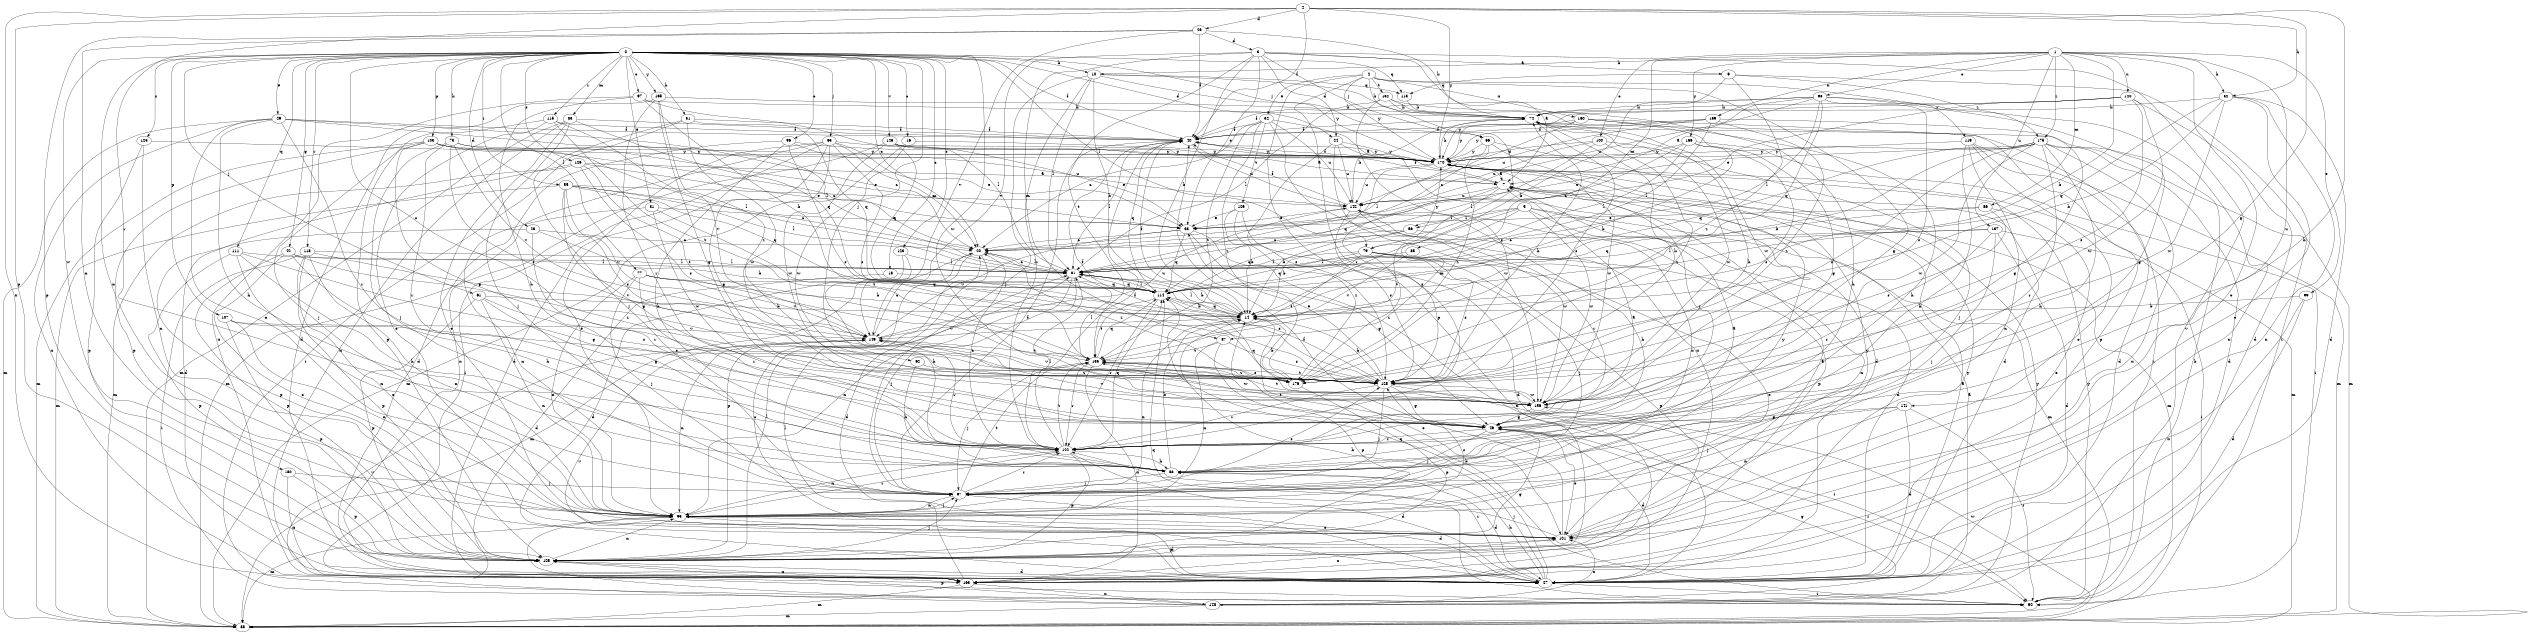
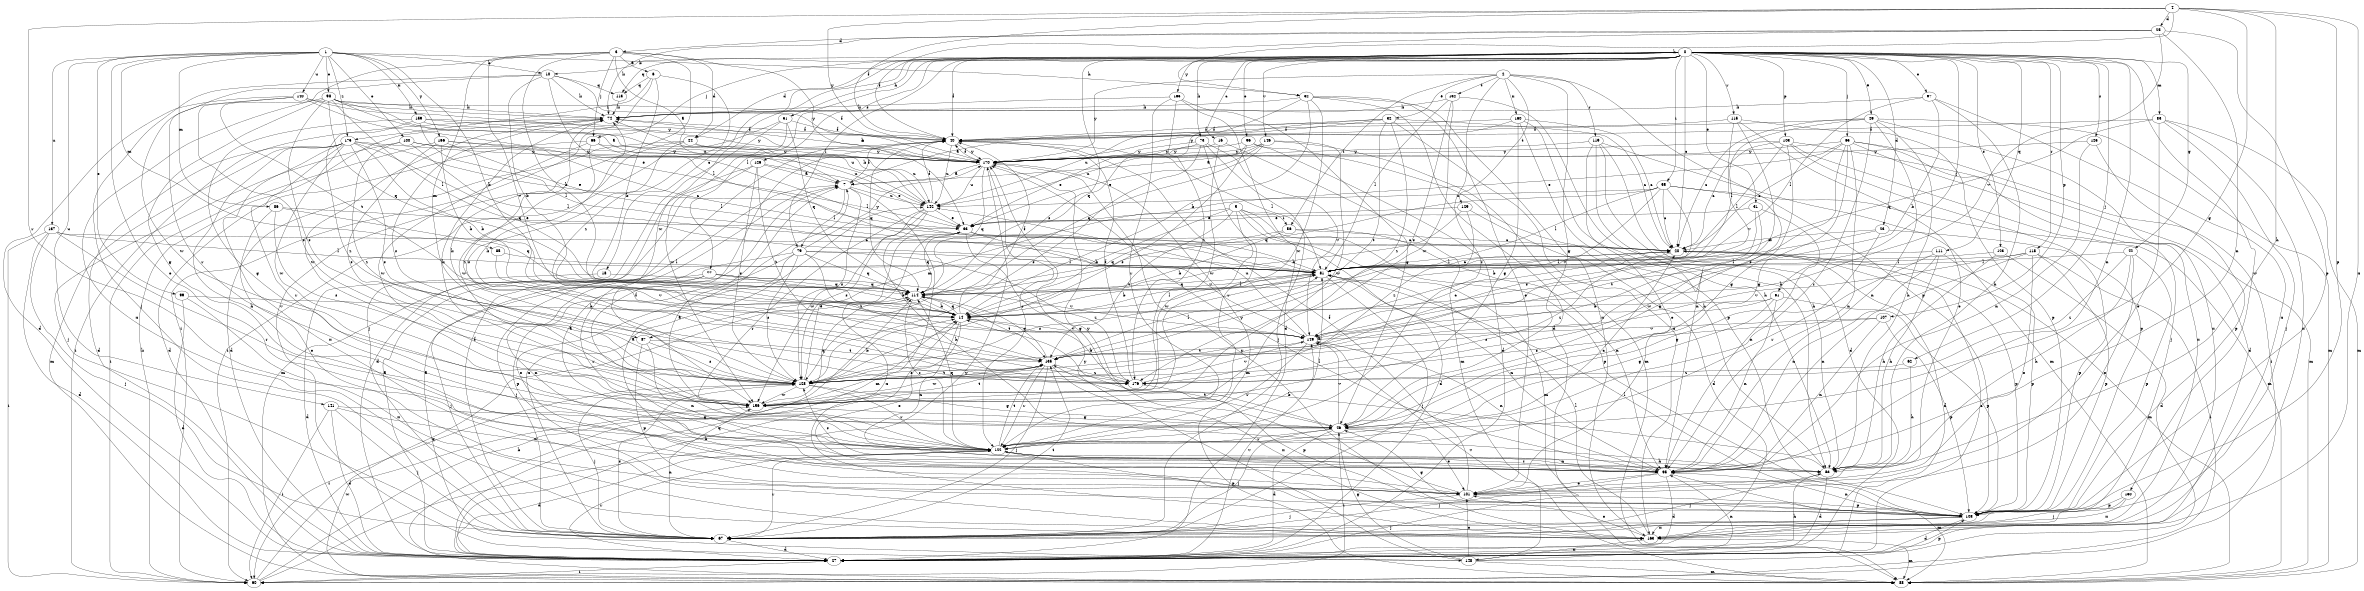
edge "32" -> "129": now "2" -> "129"
edge "65" -> "95": label "e" -> "n"
edge "67" -> "95": now "67" -> "156"
